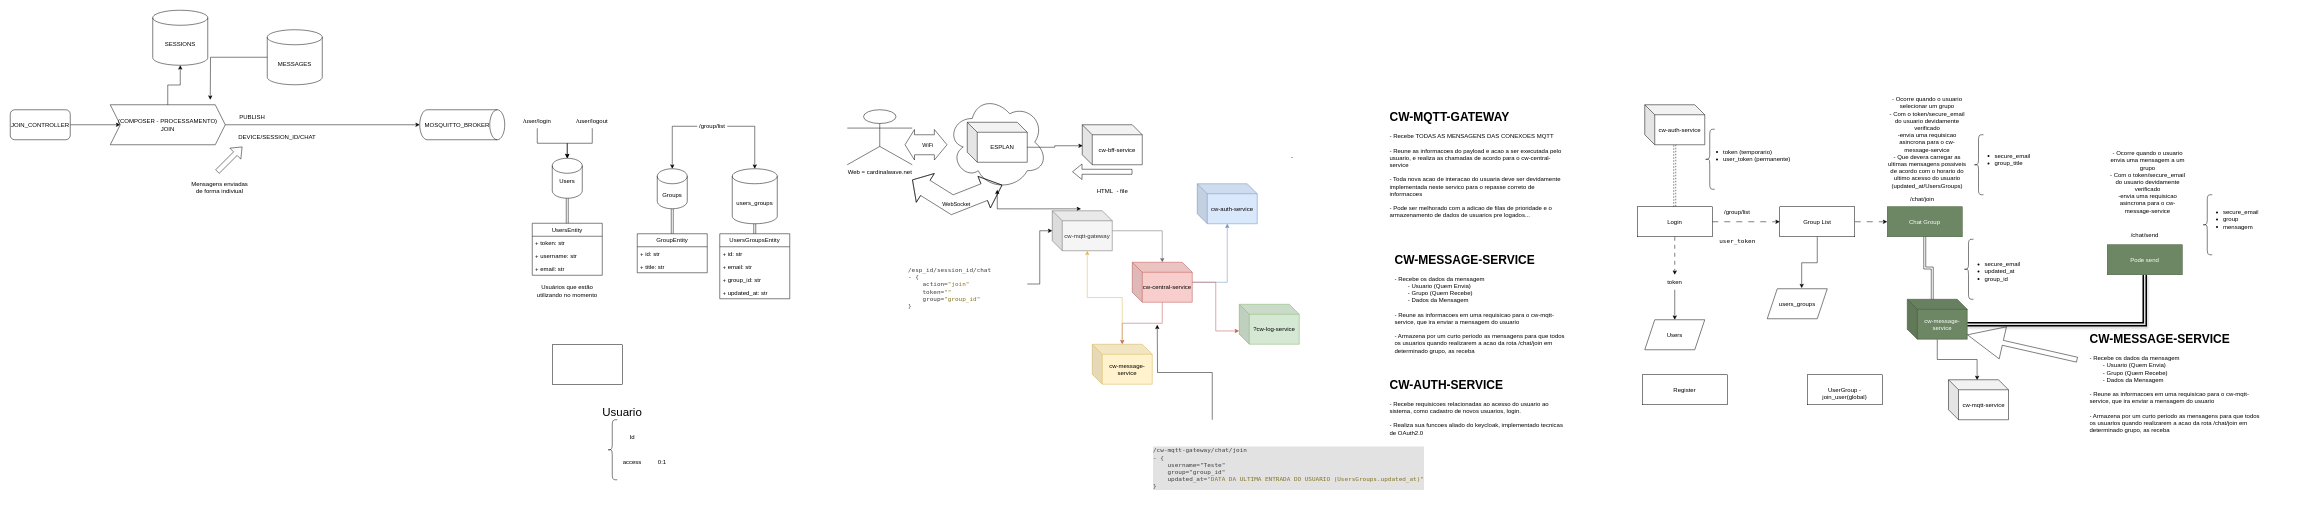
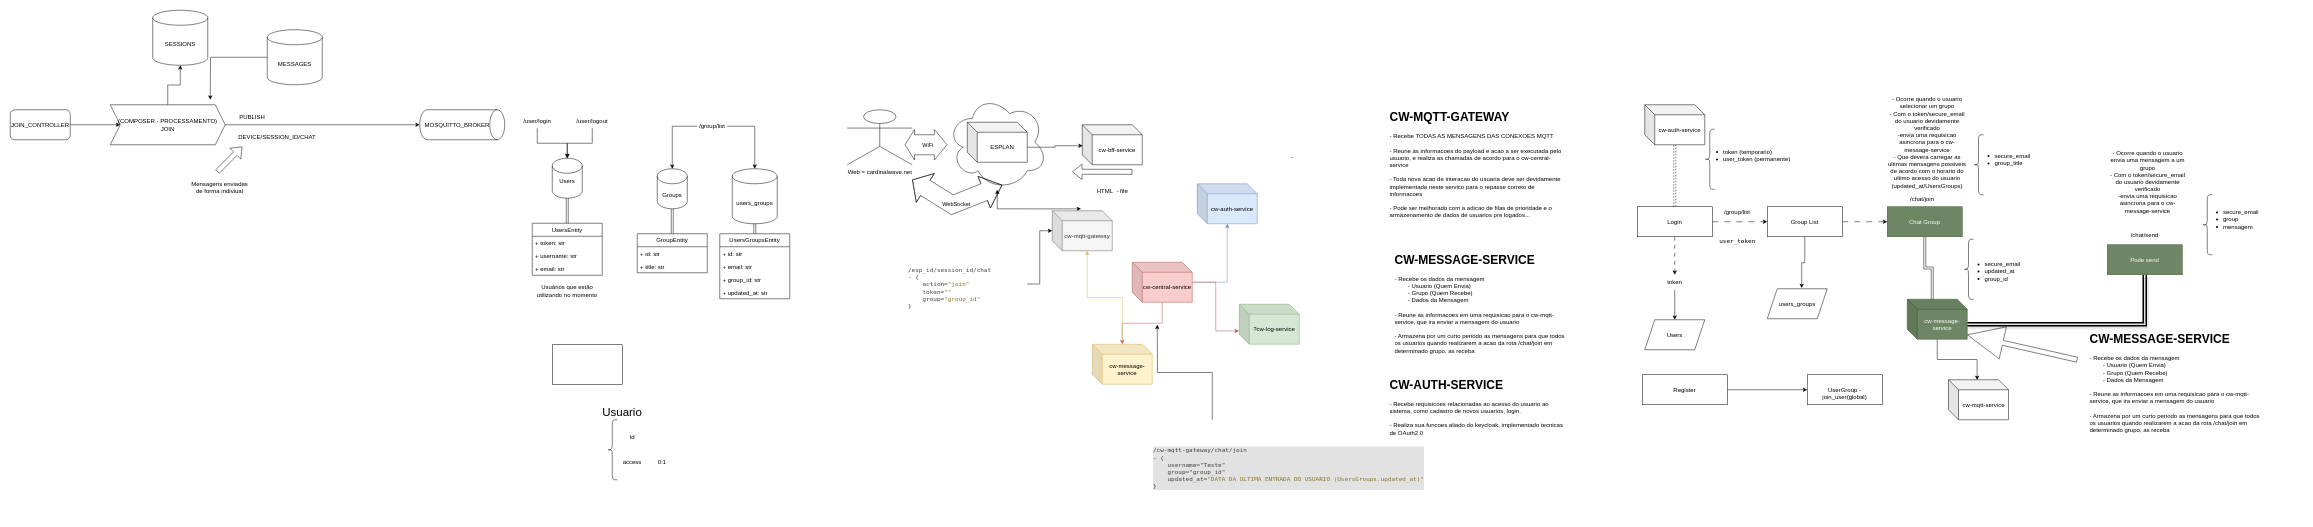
node "Group List": moved (1817, 222) -> (1805, 222)
edge "cw-mqtt-gateway" -> "cw-central-service": removed
edge "Register" -> "UserGroup - join_user(global)": added
